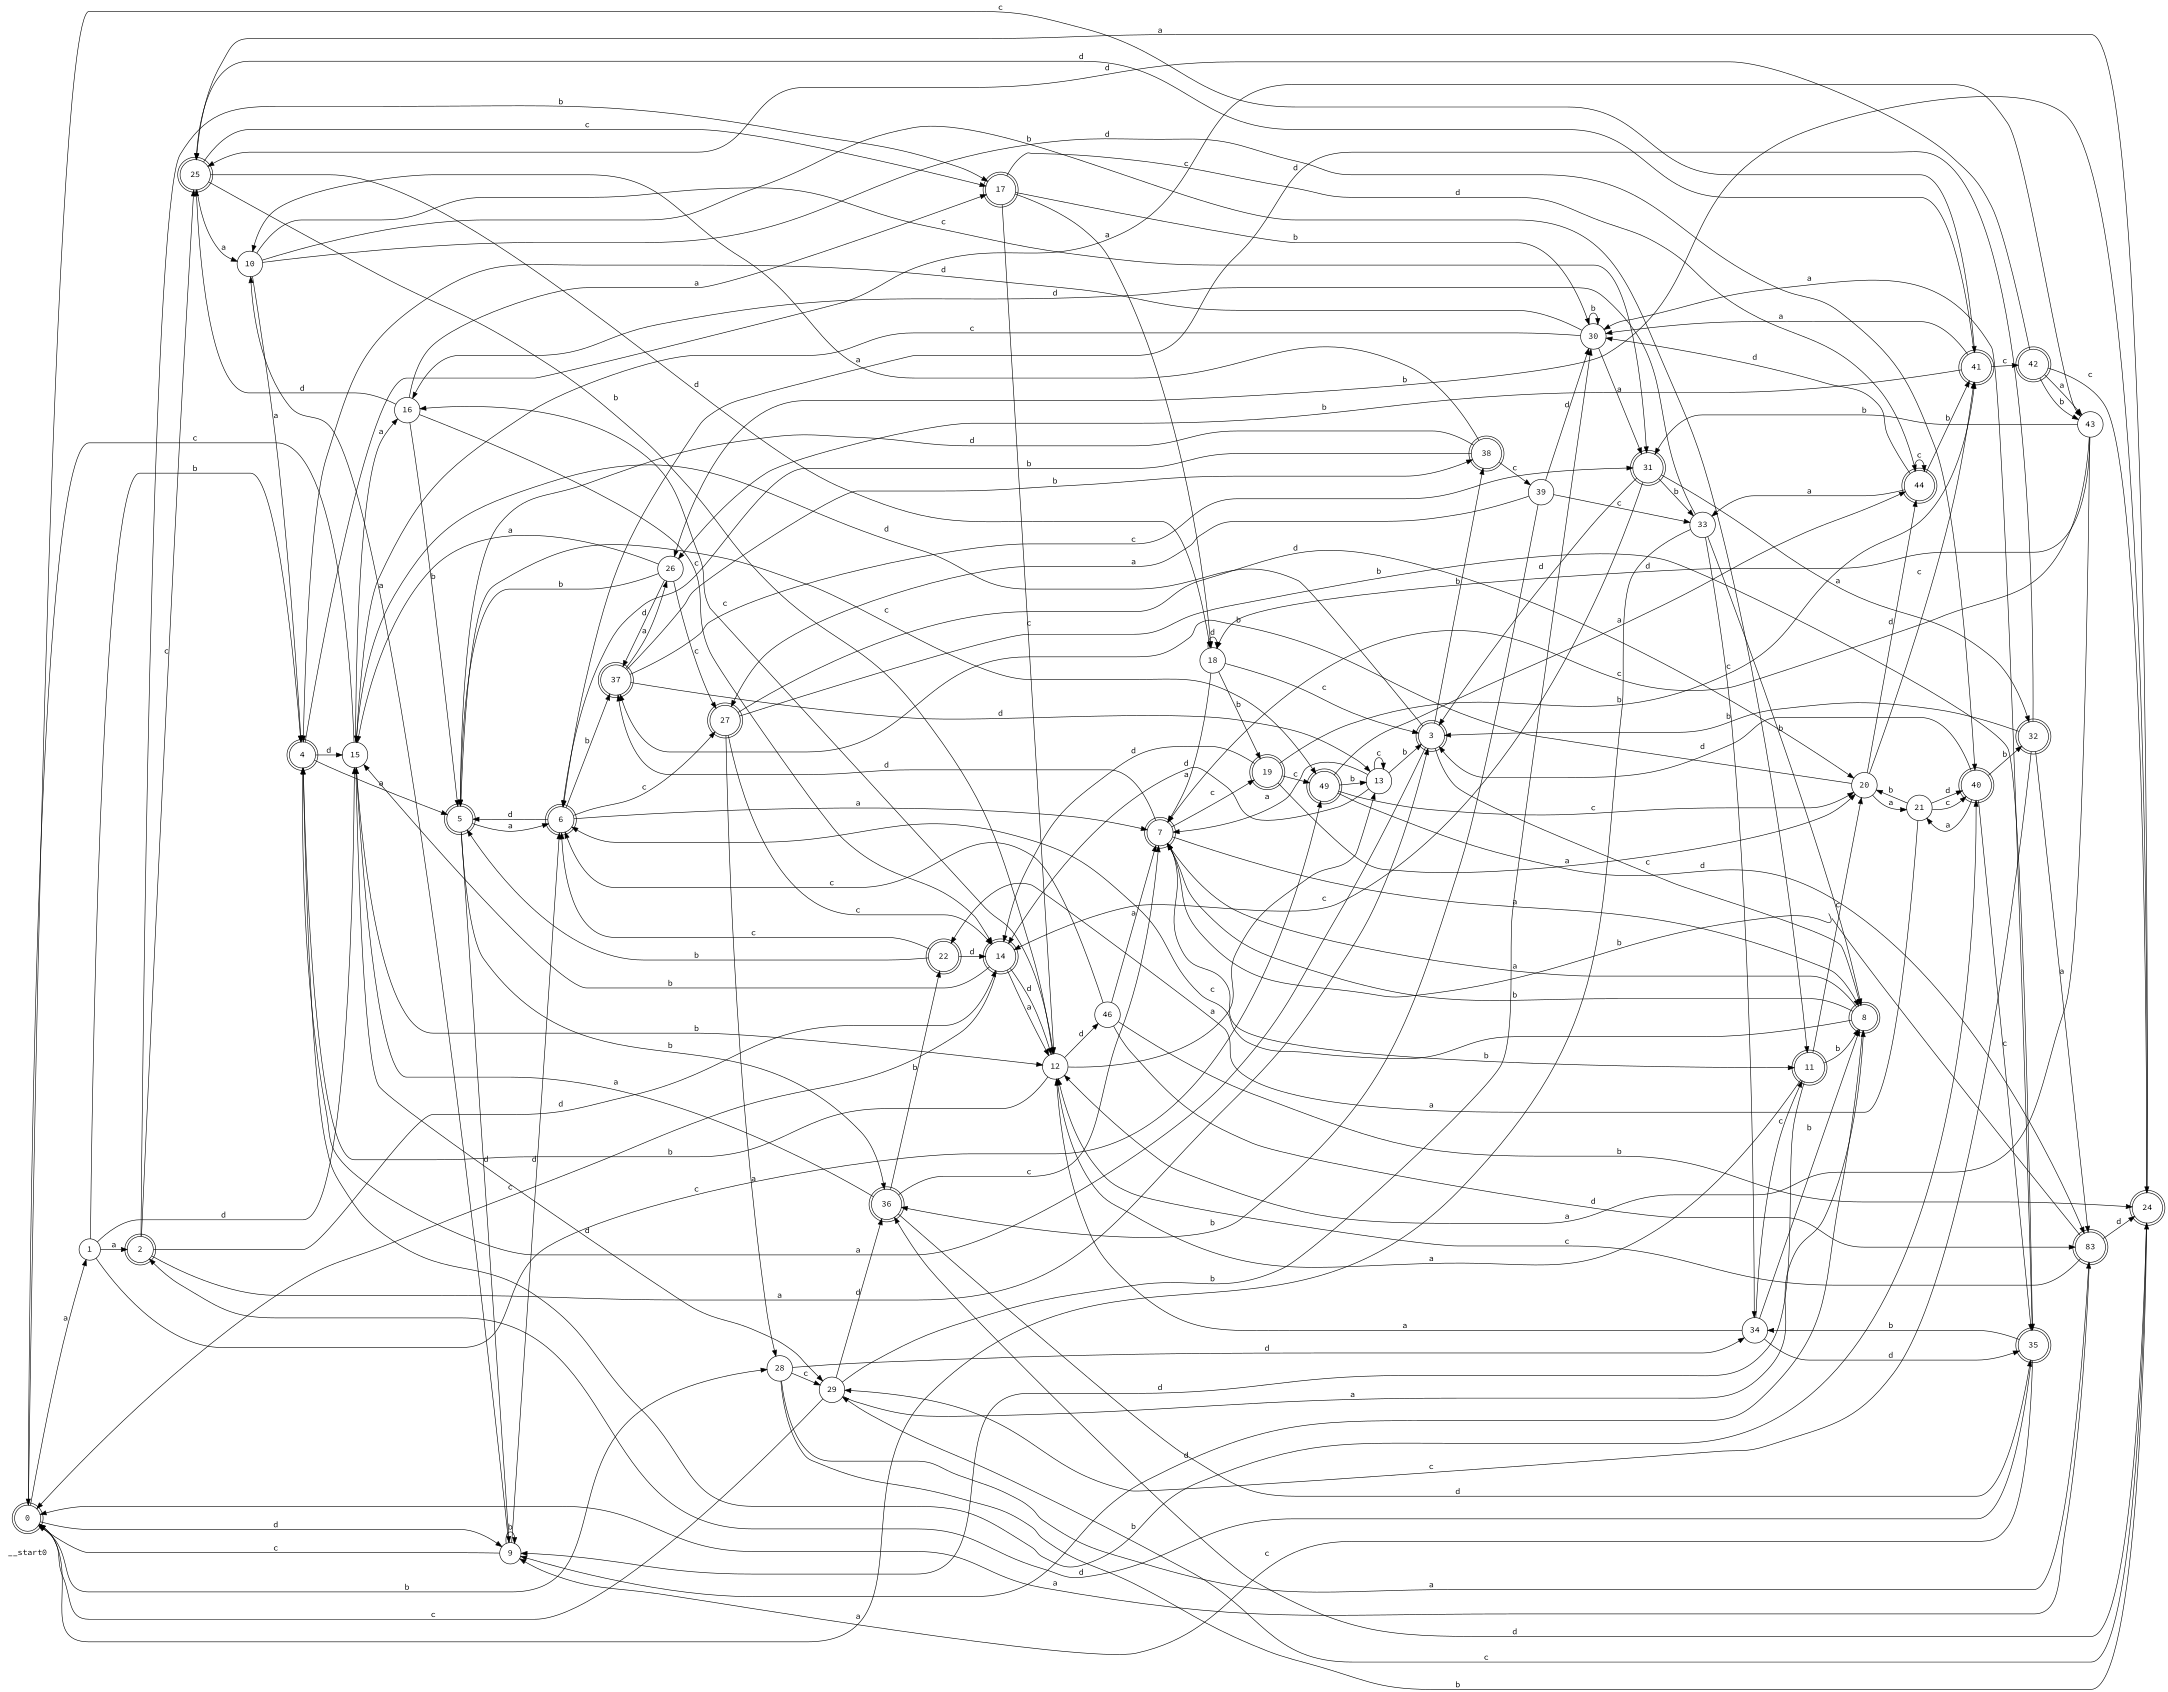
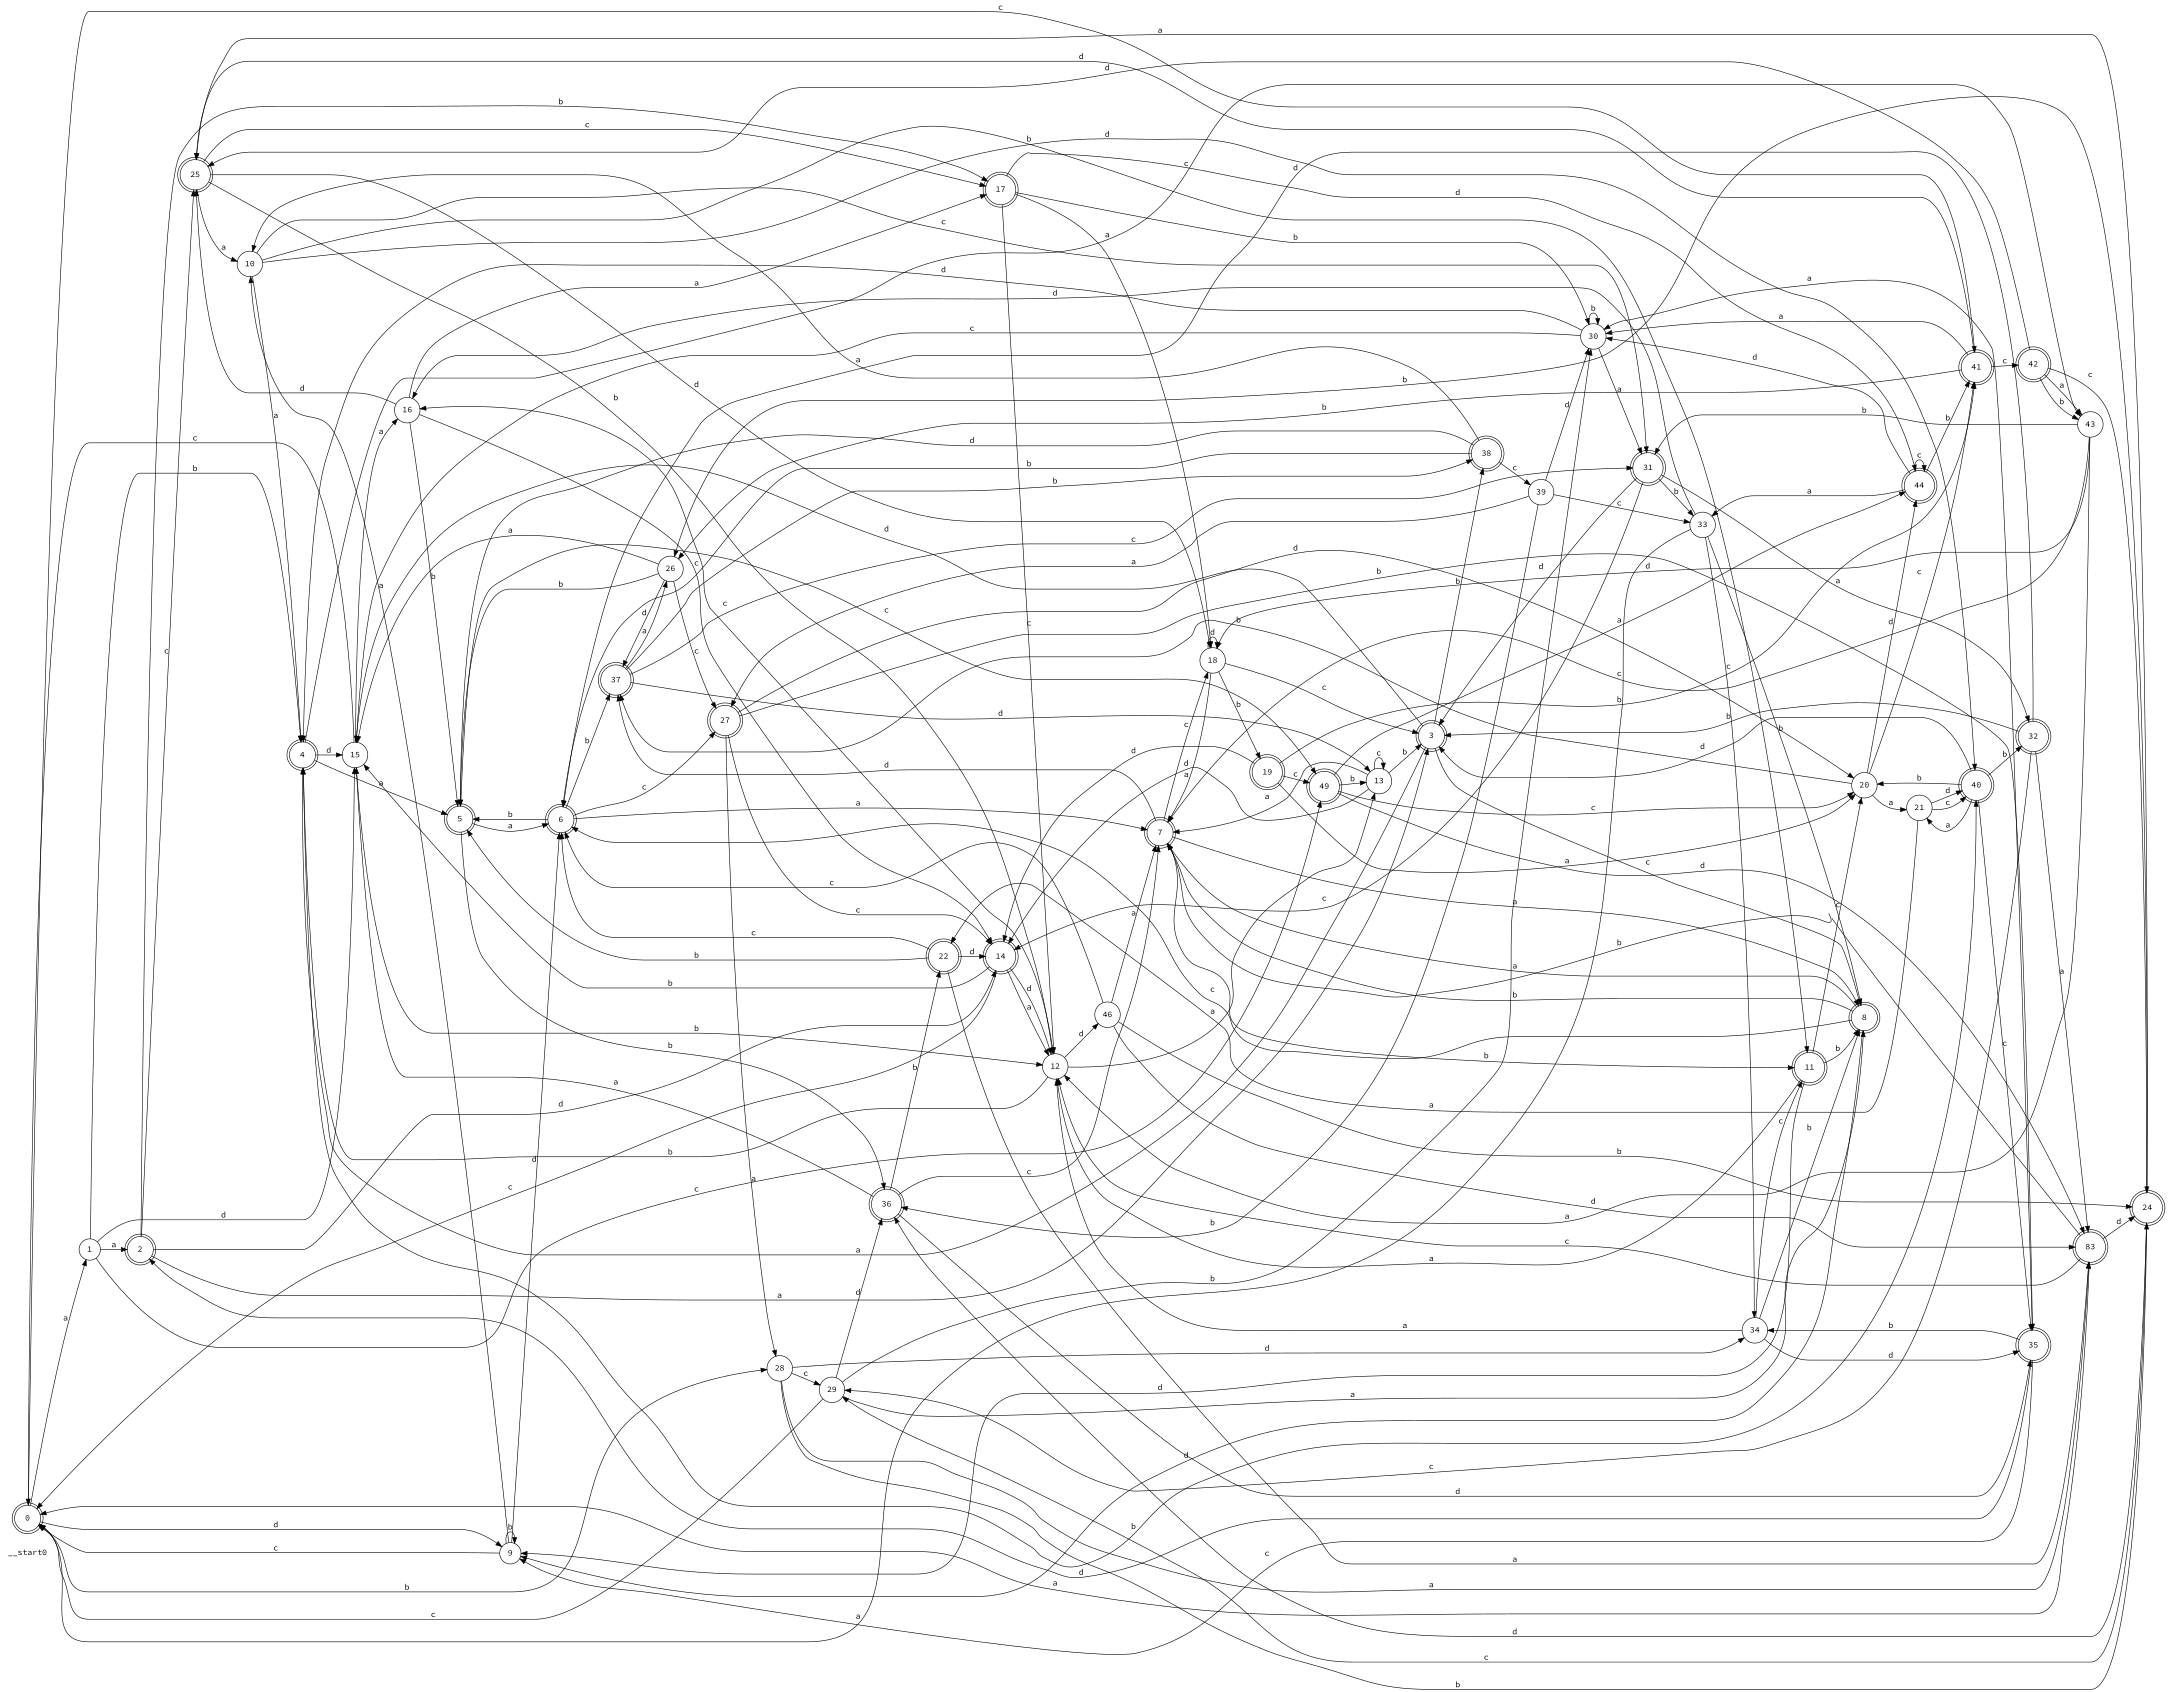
edge "21" -> "20": now "40" -> "20"
edge "7" -> "19": now "7" -> "18"
edge "6" -> "5": label "d" -> "b"
edge "15" -> "29": removed, label "d"
edge "5" -> "9": removed, label "d"
edge "22" -> "83": added, label "a"
